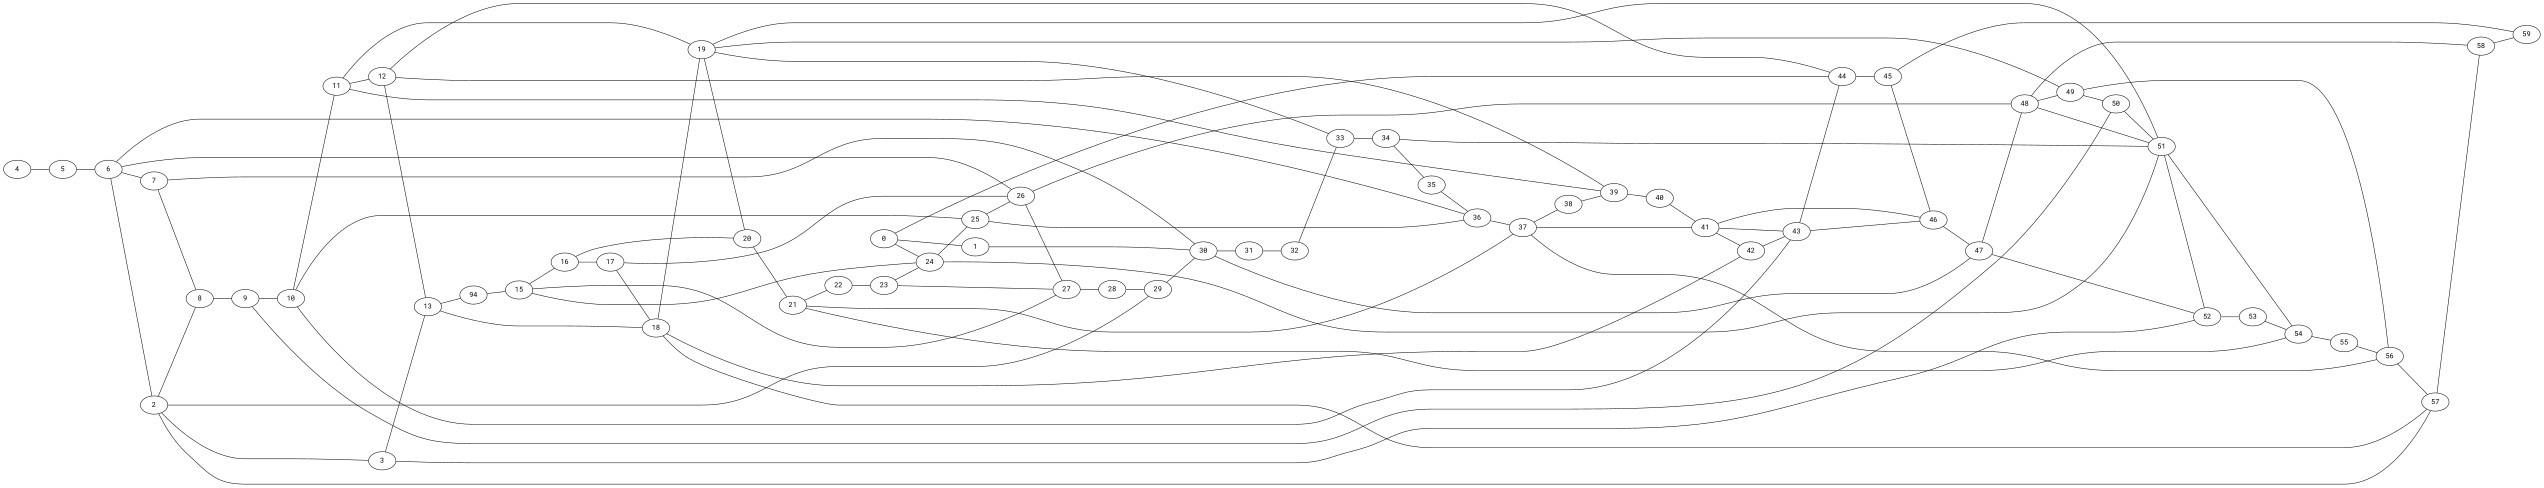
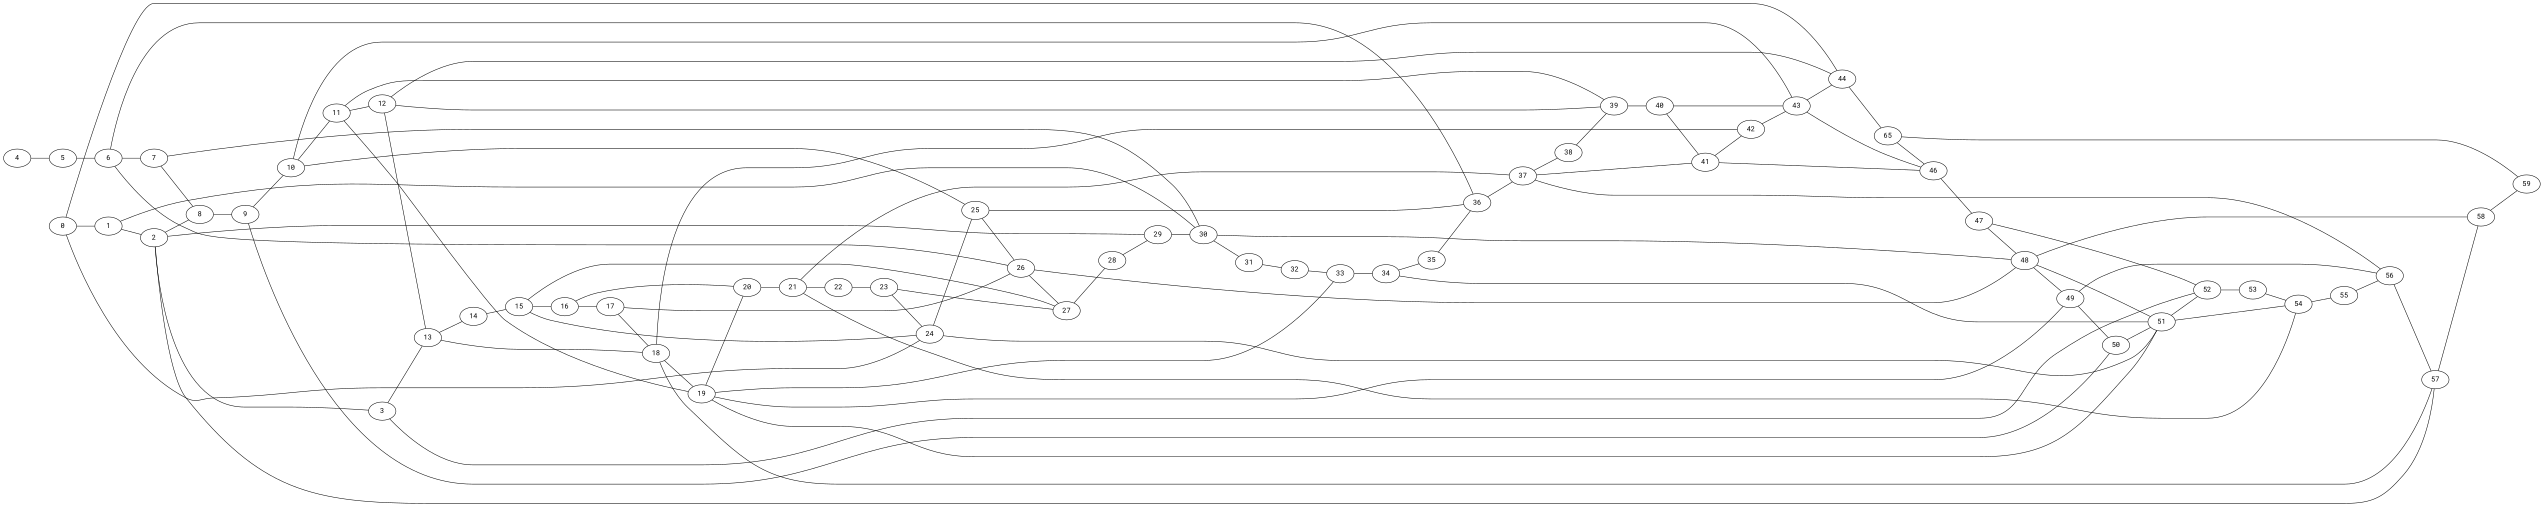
node "45": label "45" -> "65"
edge "41" -- "43": now "40" -- "43"
edge "6" -- "2": now "1" -- "2"
node "94": label "94" -> "14"
edge "30" -- "47": now "30" -- "48"
